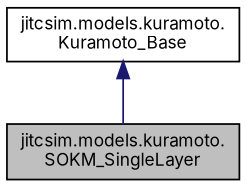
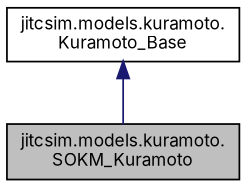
node "jitcsim.models.kuramoto. SOKM_SingleLayer": label "jitcsim.models.kuramoto. SOKM_SingleLayer" -> "jitcsim.models.kuramoto. SOKM_Kuramoto"
